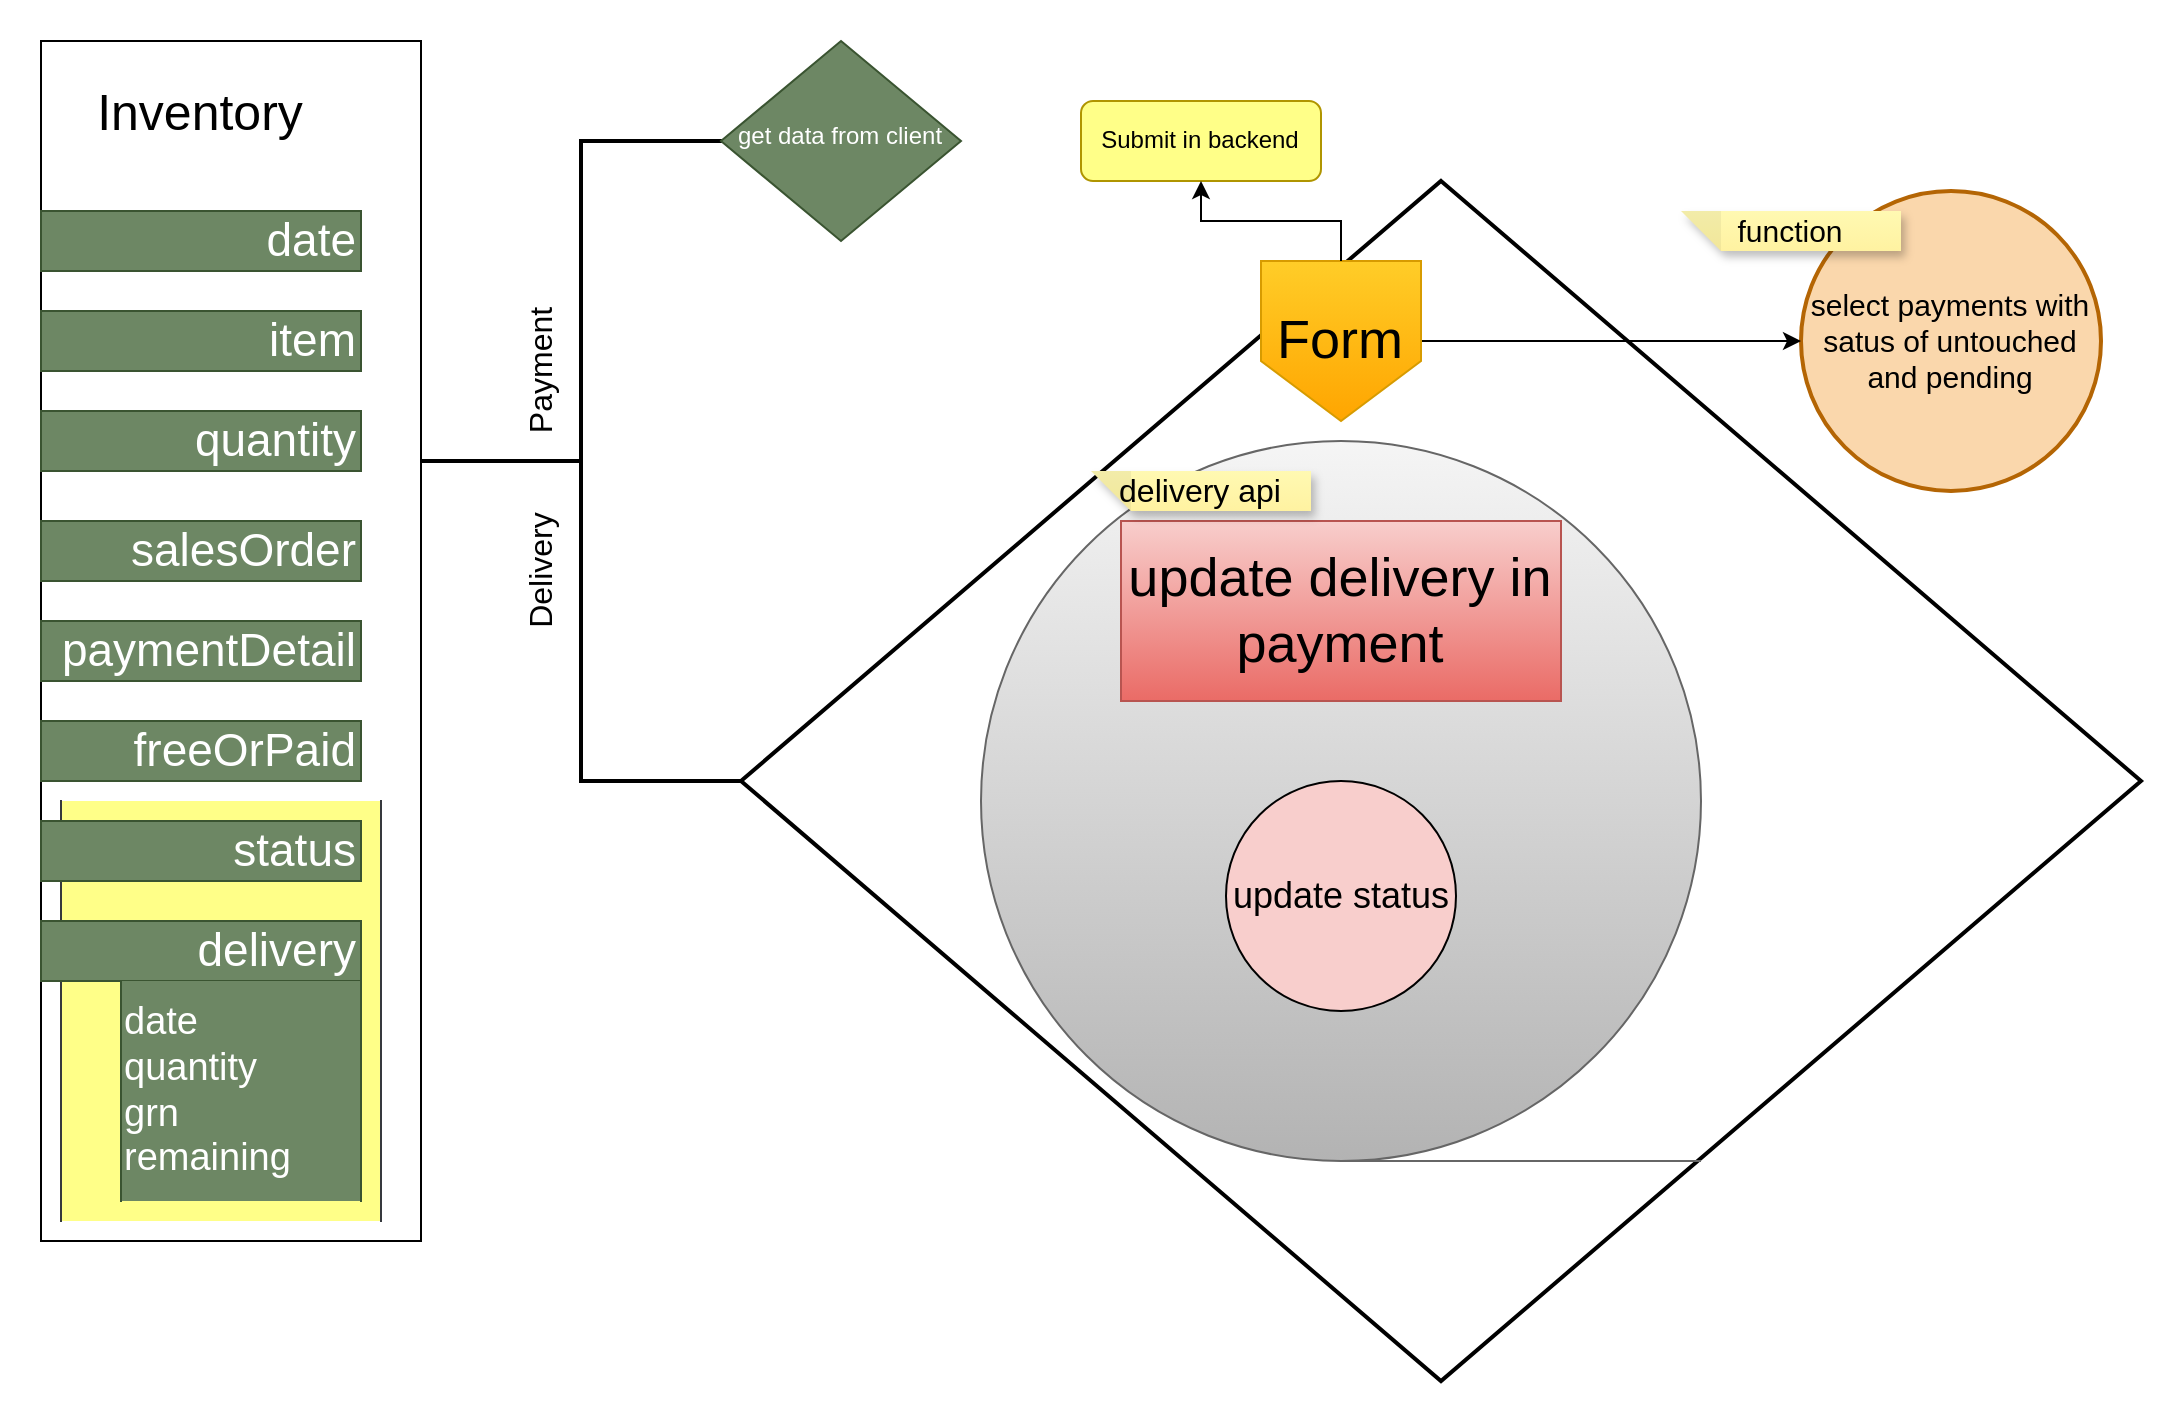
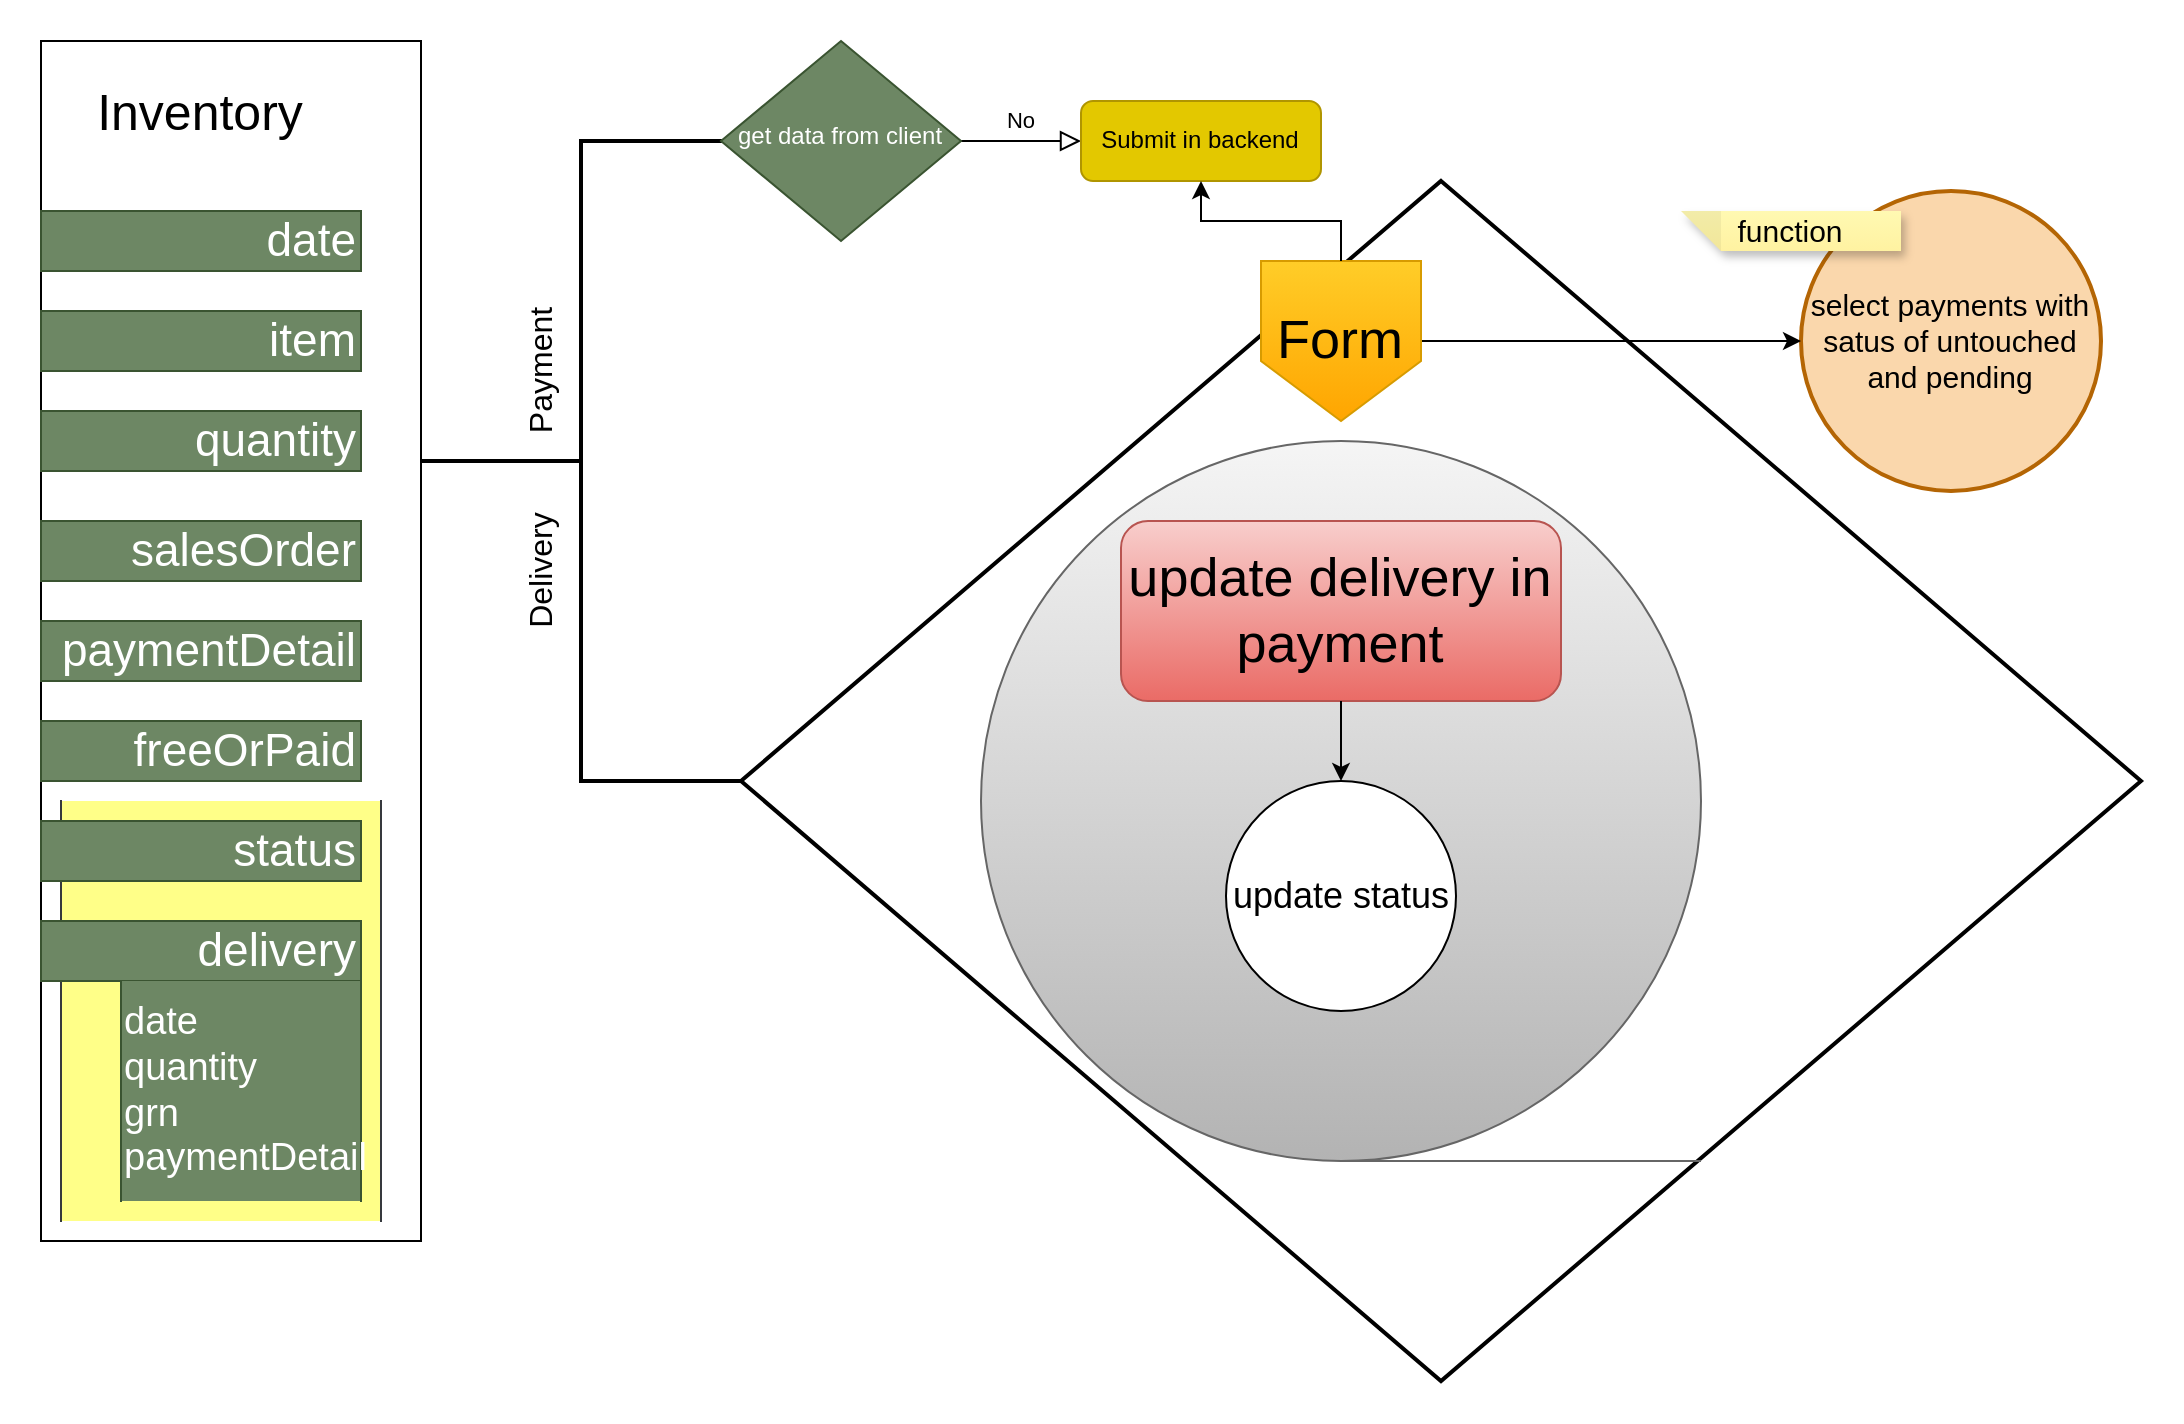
edge "get data from client" -> "Submit in backend": added, label "No"
node "Submit in backend": fillcolor #ffff88 -> #e3c800
node "delivery api": removed
node "update delivery in payment": shape rectangle -> rounded rectangle
edge "update delivery in payment" -> "update status": added
node "update status": fillcolor #f8cecc -> #ffffff
node "date quantity grn remaining": label "date quantity grn remaining" -> "date quantity grn paymentDetail"
